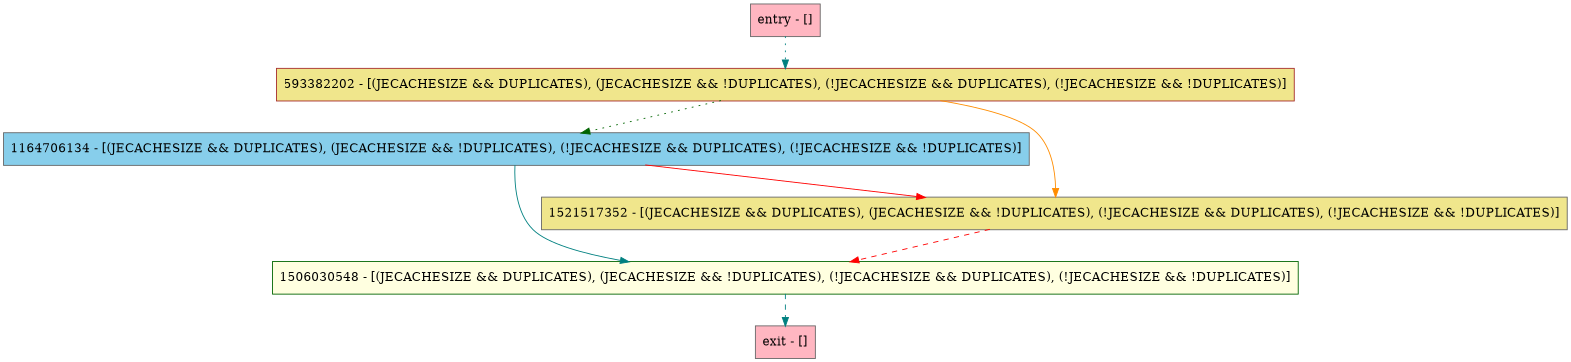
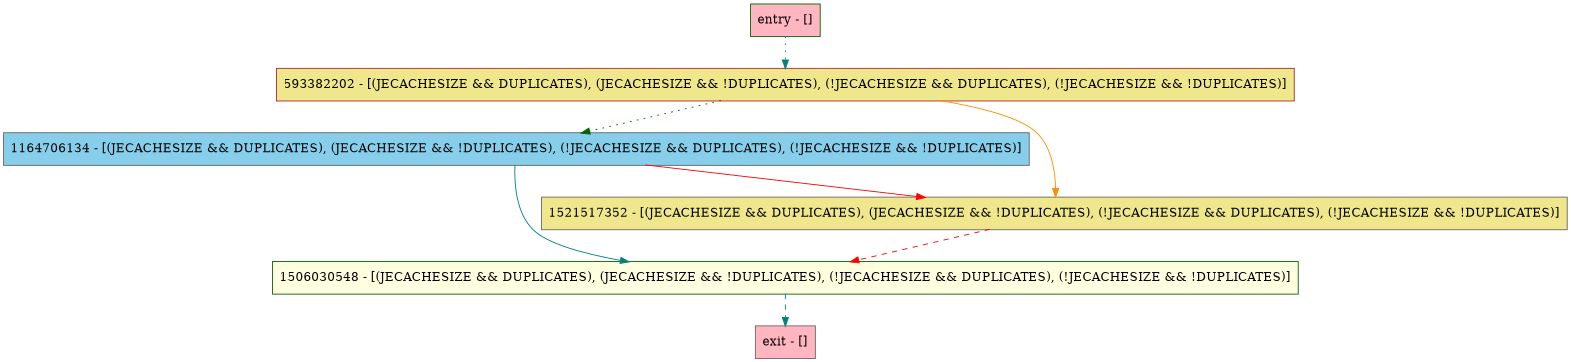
node "entry - []": color gray40 -> darkgreen
